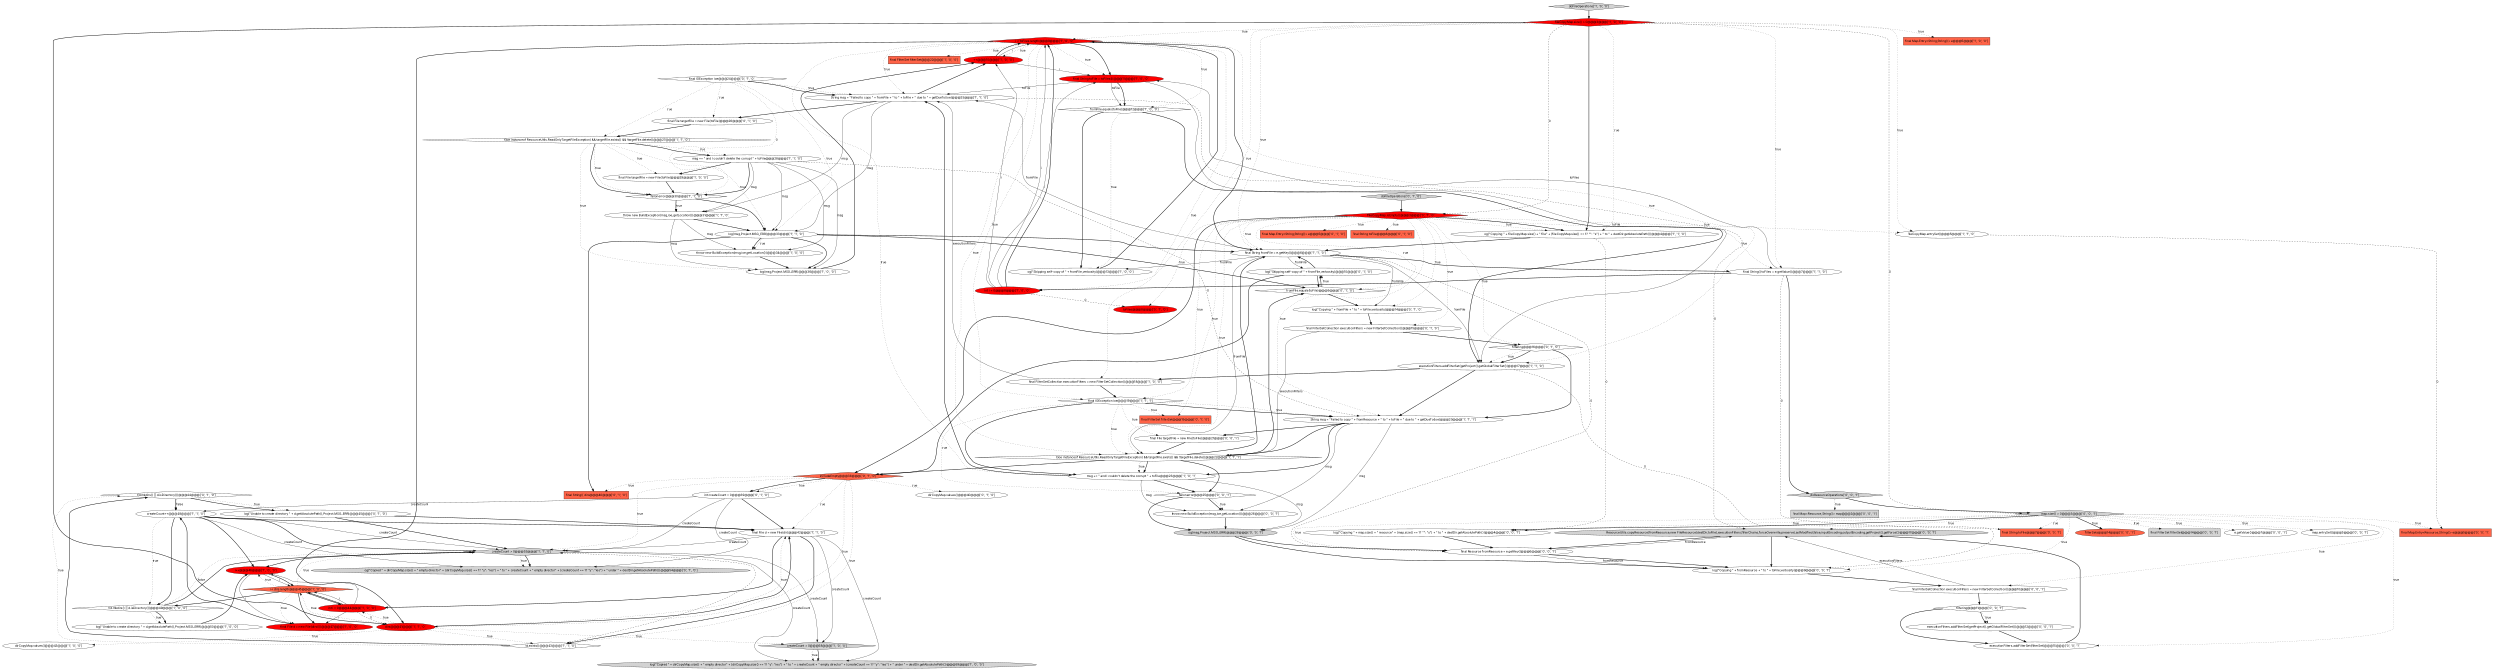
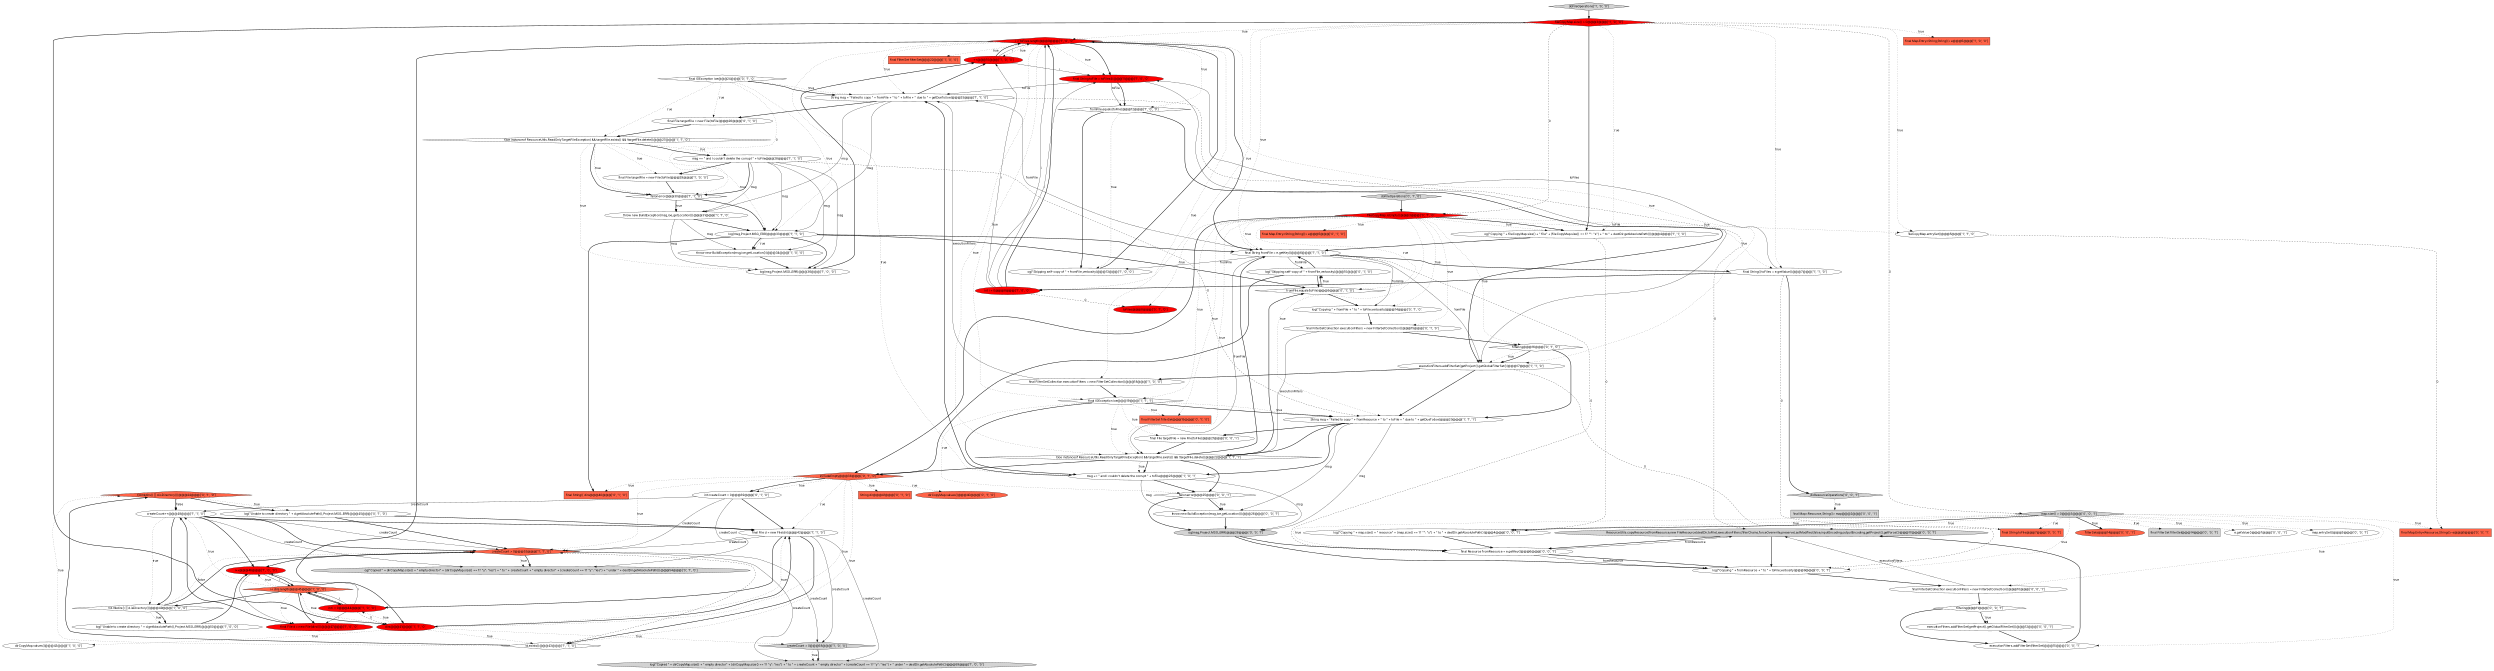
node "final String toFile@@@8@@@['0', '1', '0']": removed
node "!(d.mkdirs() || d.isDirectory())@@@44@@@['0', '1', '0']": fillcolor white -> tomato
node "String dir@@@41@@@['0', '1', '0']": added
node "dirCopyMap.values()@@@40@@@['0', '1', '0']": fillcolor white -> tomato
edge "doResourceOperations['0', '0', '1']" -> "map.size() > 0@@@3@@@['0', '0', '1']": removed
node "createCount > 0@@@53@@@['1', '1', '0']": fillcolor lightgray -> tomato
edge "i < dirs.length@@@45@@@['1', '0', '0']" -> "createCount > 0@@@53@@@['1', '1', '0']": now "i < dirs.length@@@45@@@['1', '0', '0']" -> "createCount++@@@48@@@['1', '1', '0']"
